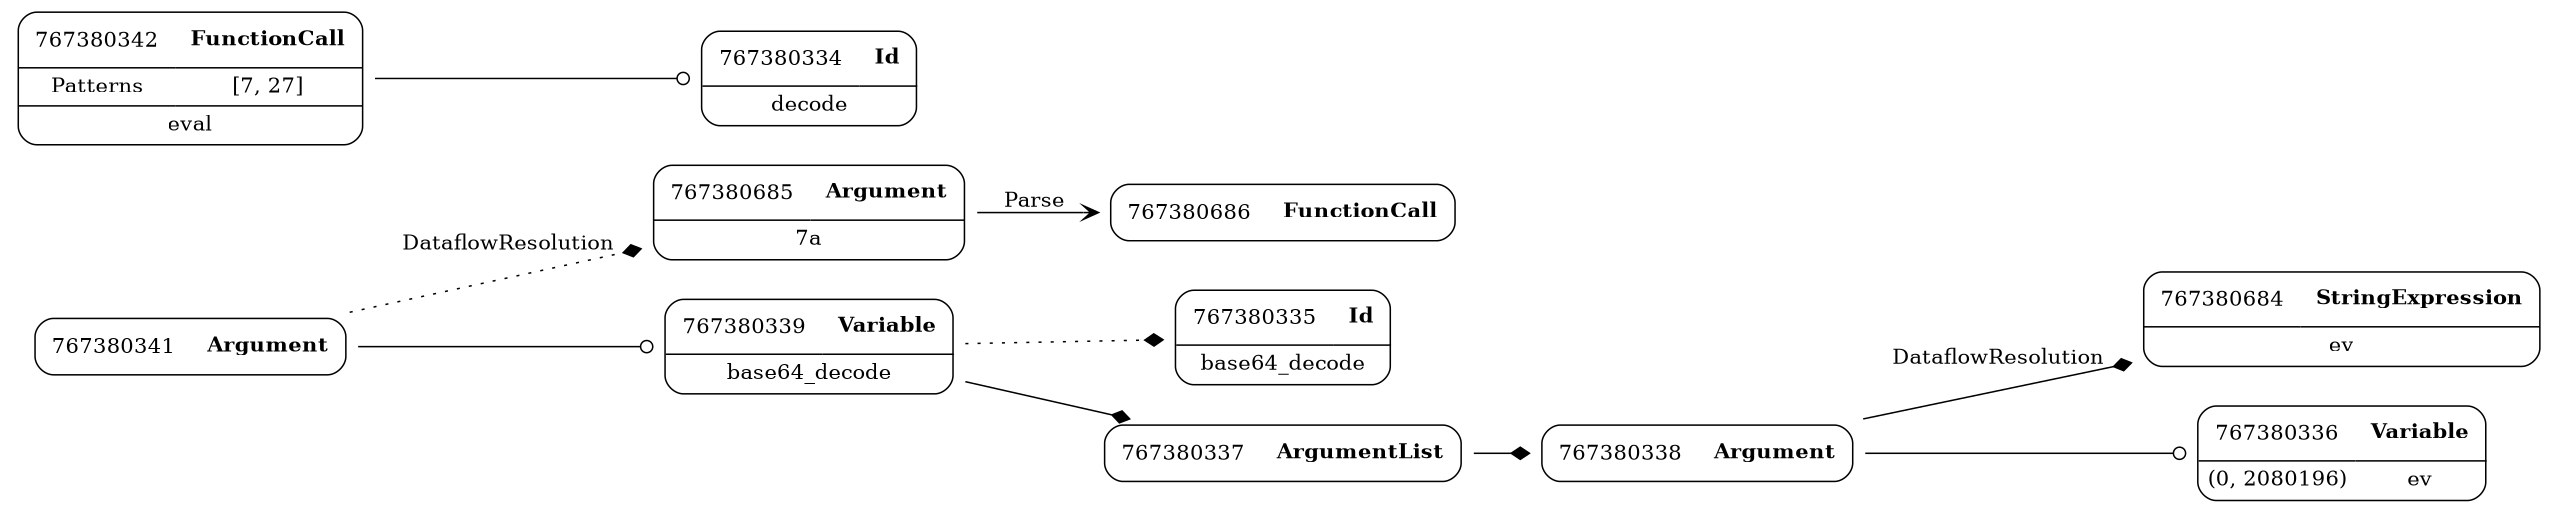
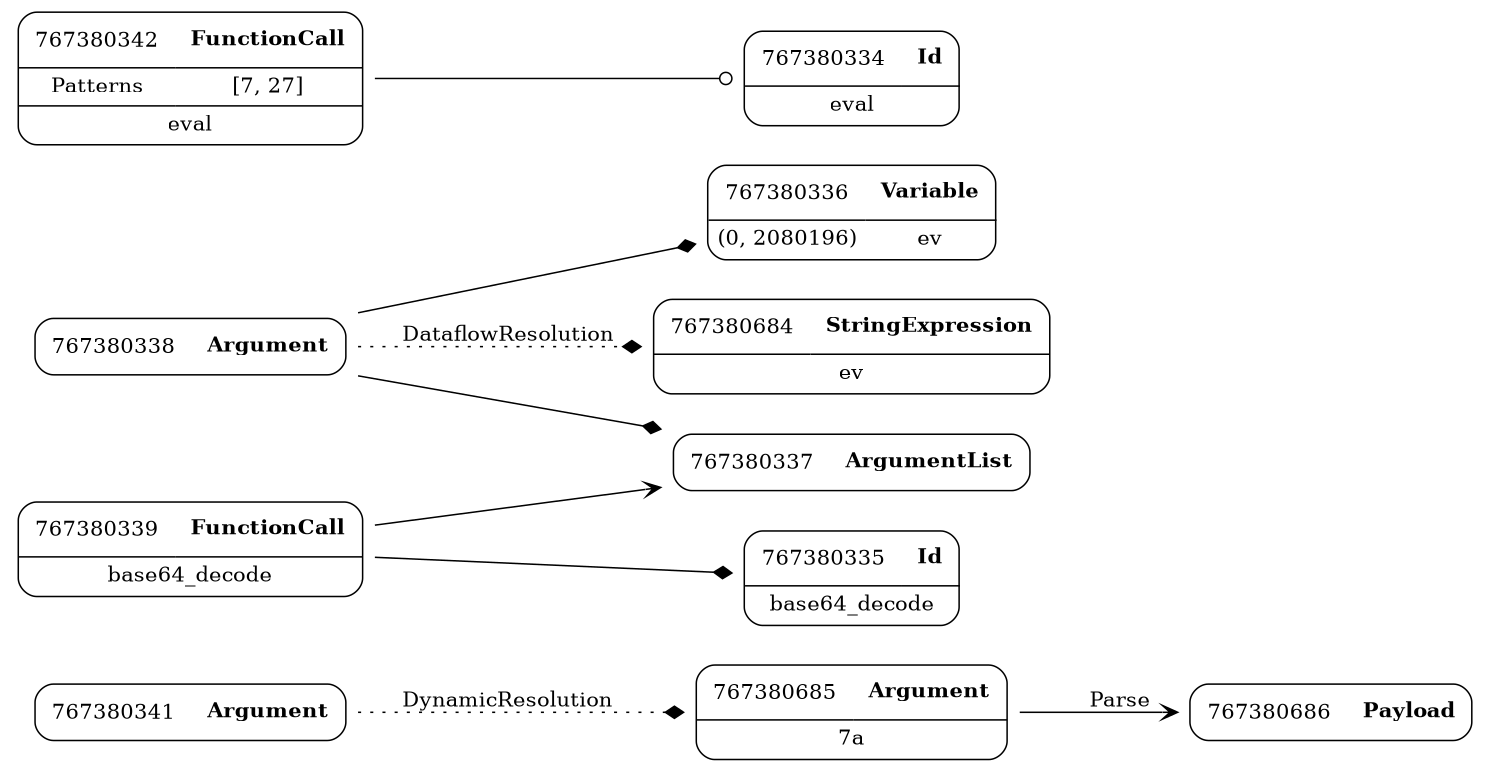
node "767380334": text "decode" -> "eval"
node "767380686": text "FunctionCall" -> "Payload"
edge "767380341" -> "767380685": label "DataflowResolution" -> "DynamicResolution"
node "767380339": text "Variable" -> "FunctionCall"
edge "767380339" -> "767380335": style dotted -> solid
edge "767380341" -> "767380339": removed
edge "767380338" -> "767380684": style solid -> dotted
edge "767380339" -> "767380337": arrowhead diamond -> vee
edge "767380337" -> "767380338": reversed
edge "767380338" -> "767380336": arrowhead odot -> diamond
